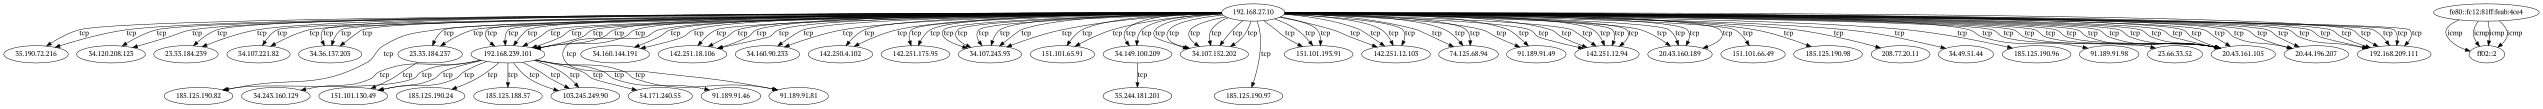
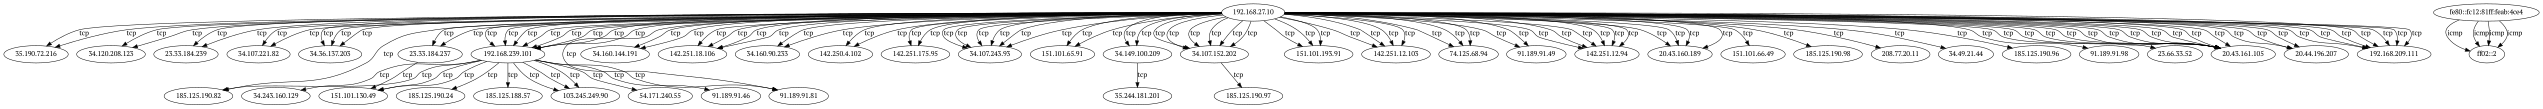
edge "192.168.27.10" -> "185.125.190.97": now "34.107.152.202" -> "185.125.190.97"
node "34.49.51.44": label "34.49.51.44" -> "34.49.21.44"
